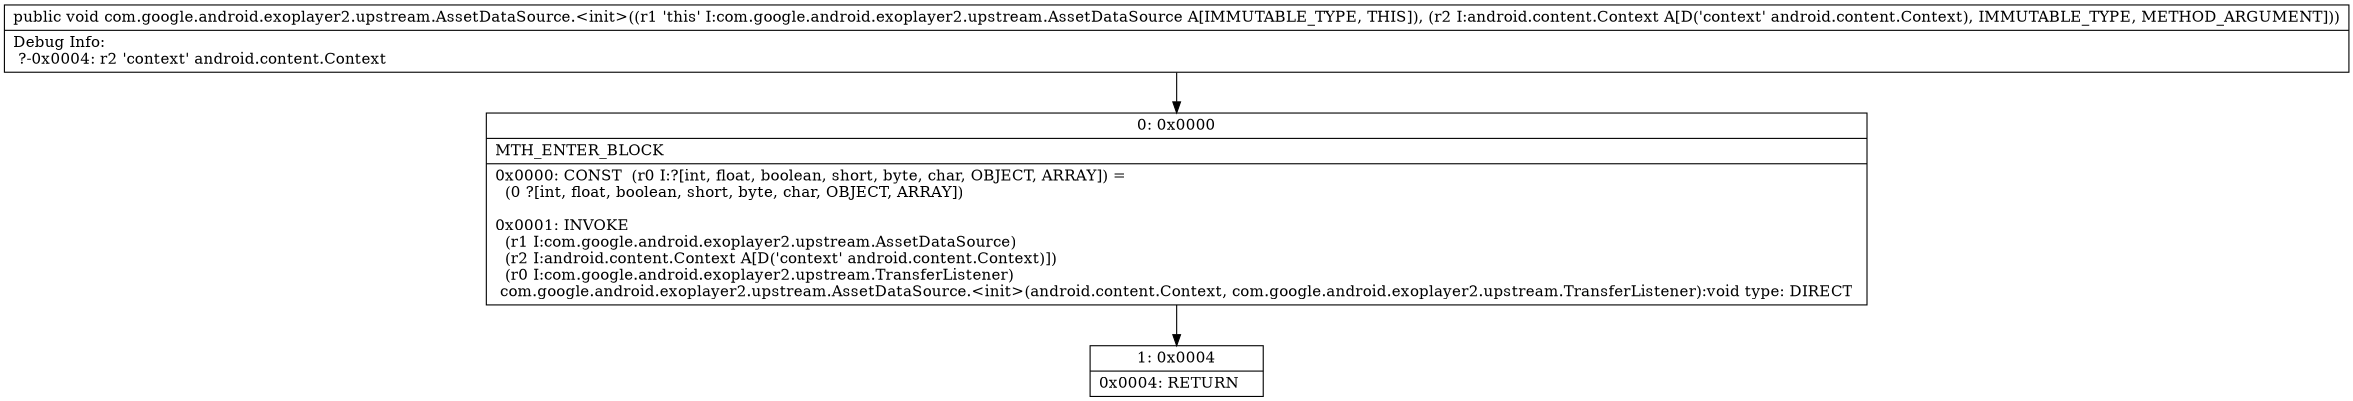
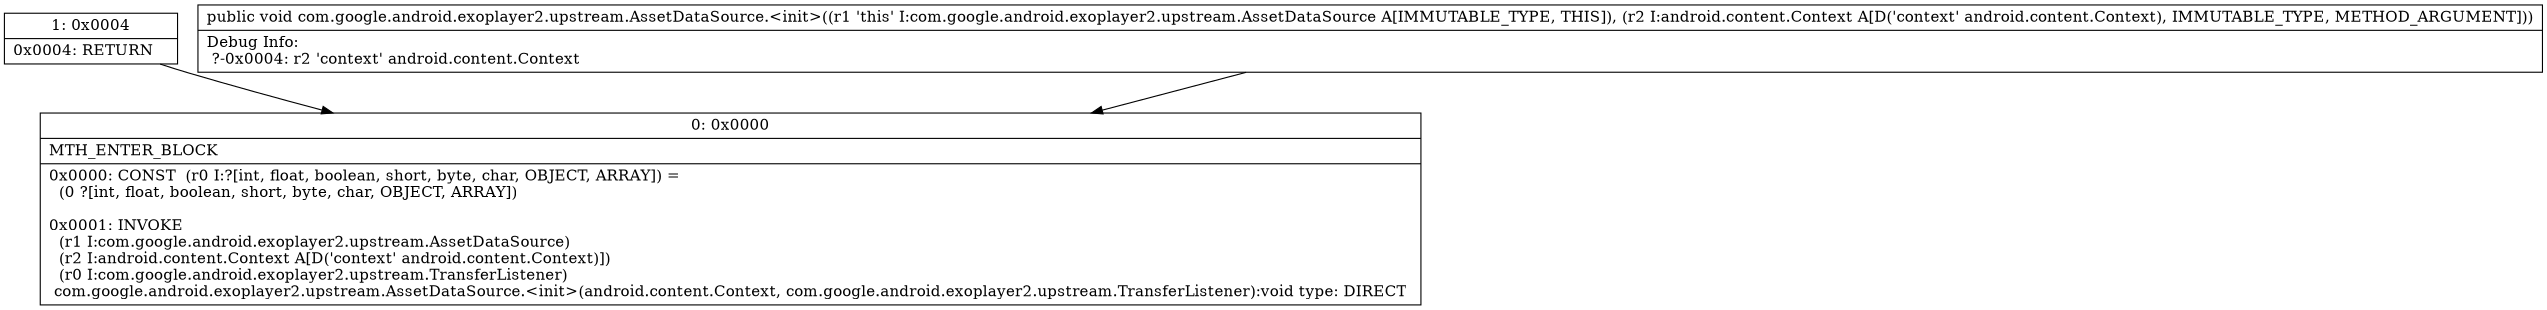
edge "0: 0x0000" -> "1: 0x0004": reversed
